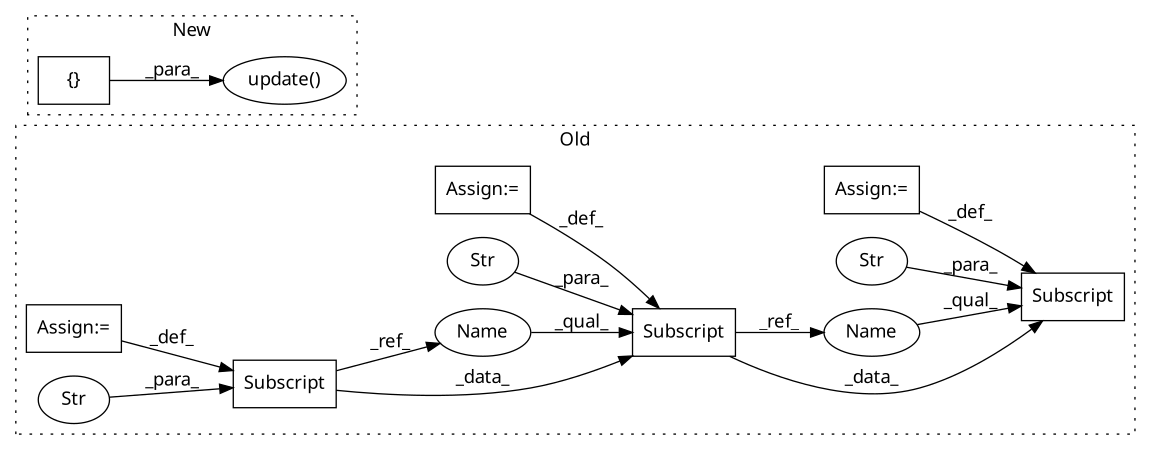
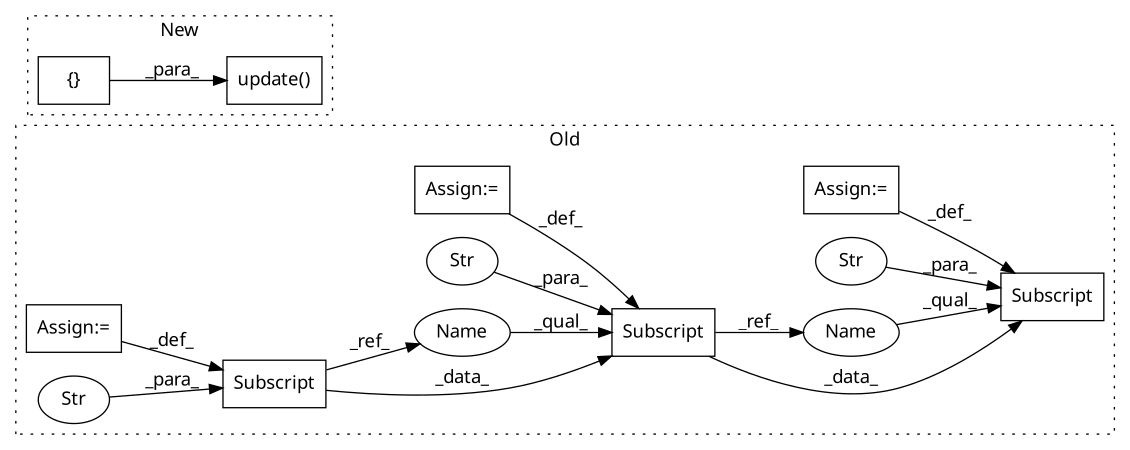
node "update()": shape ellipse -> box
